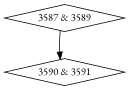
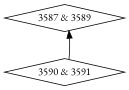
edge "3587 & 3589" -> "3590 & 3591": reversed
